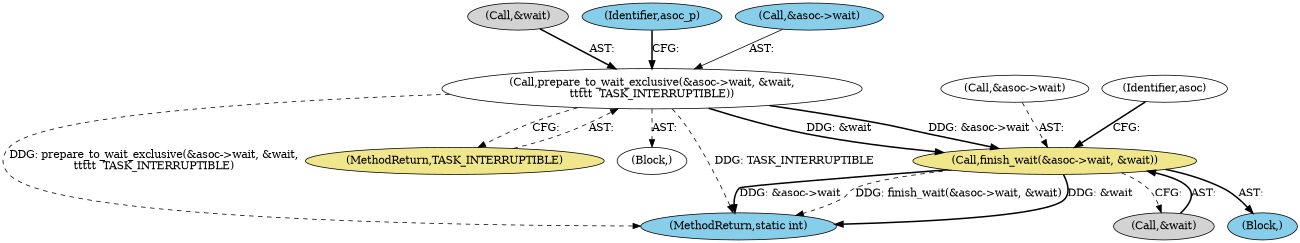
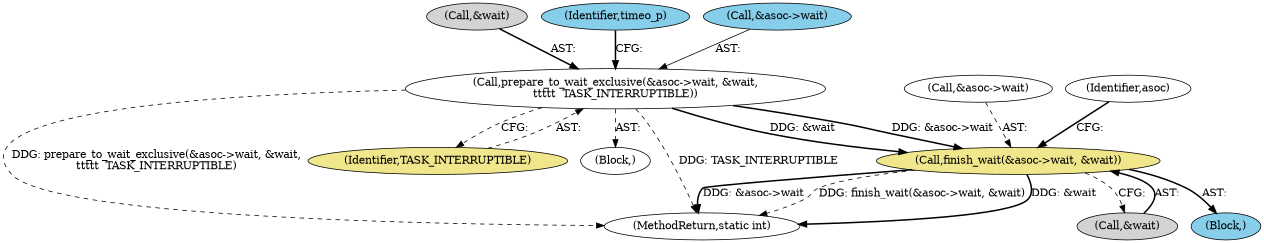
node "(Identifier,asoc_p)": label "(Identifier,asoc_p)" -> "(Identifier,timeo_p)"
node "(MethodReturn,TASK_INTERRUPTIBLE)": label "(MethodReturn,TASK_INTERRUPTIBLE)" -> "(Identifier,TASK_INTERRUPTIBLE)"
node "(MethodReturn,static int)": fillcolor skyblue -> white
